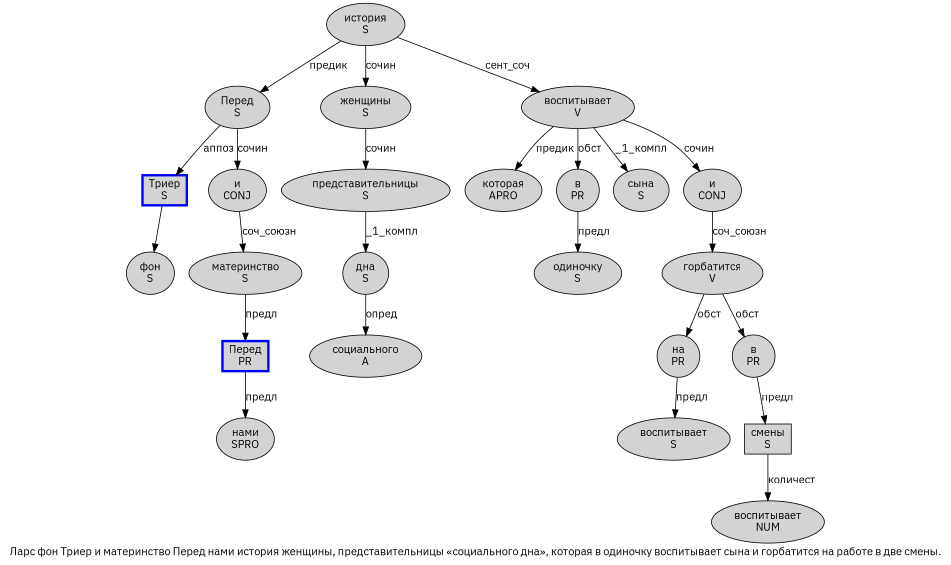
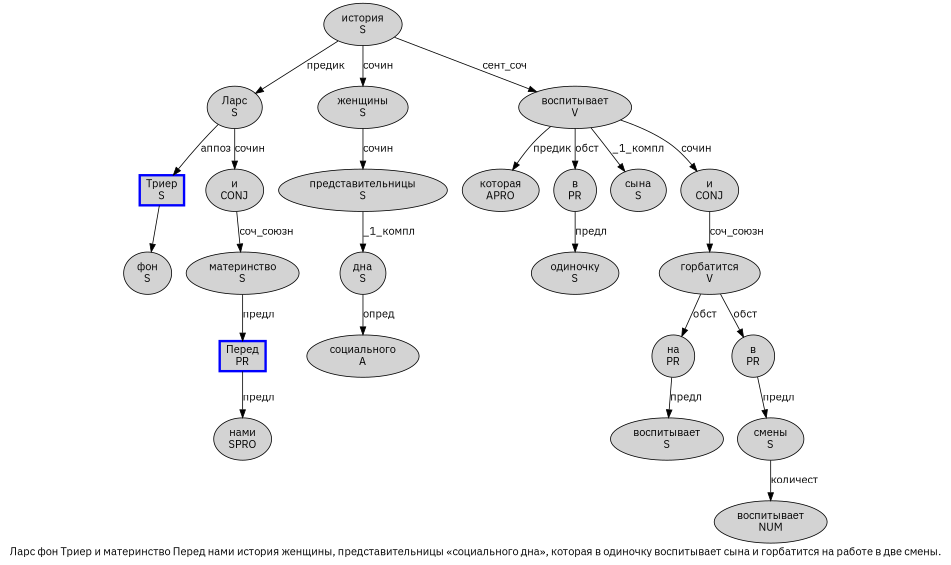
node "Перед S": label "Перед S" -> "Ларс S"
node "смены S": shape box -> ellipse
